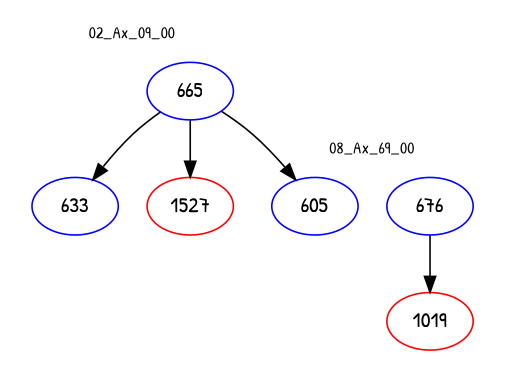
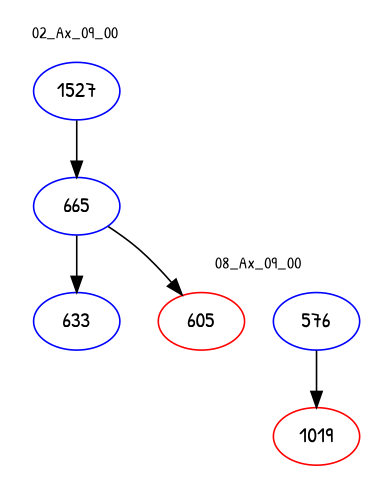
edge "665" -> "1527": reversed
cluster "08_Ax_69_00": label "08_Ax_69_00" -> "08_Ax_09_00"
node "1527": color red -> blue
node "605": color blue -> red
node "676": label "676" -> "576"
